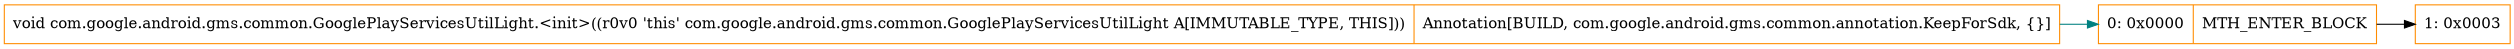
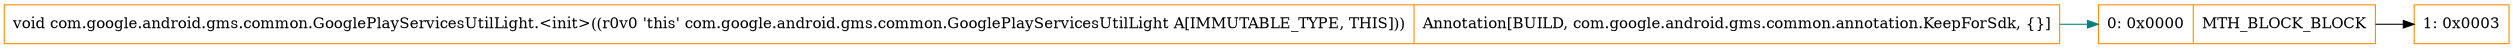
node "0: 0x0000": text "MTH_ENTER_BLOCK" -> "MTH_BLOCK_BLOCK"
